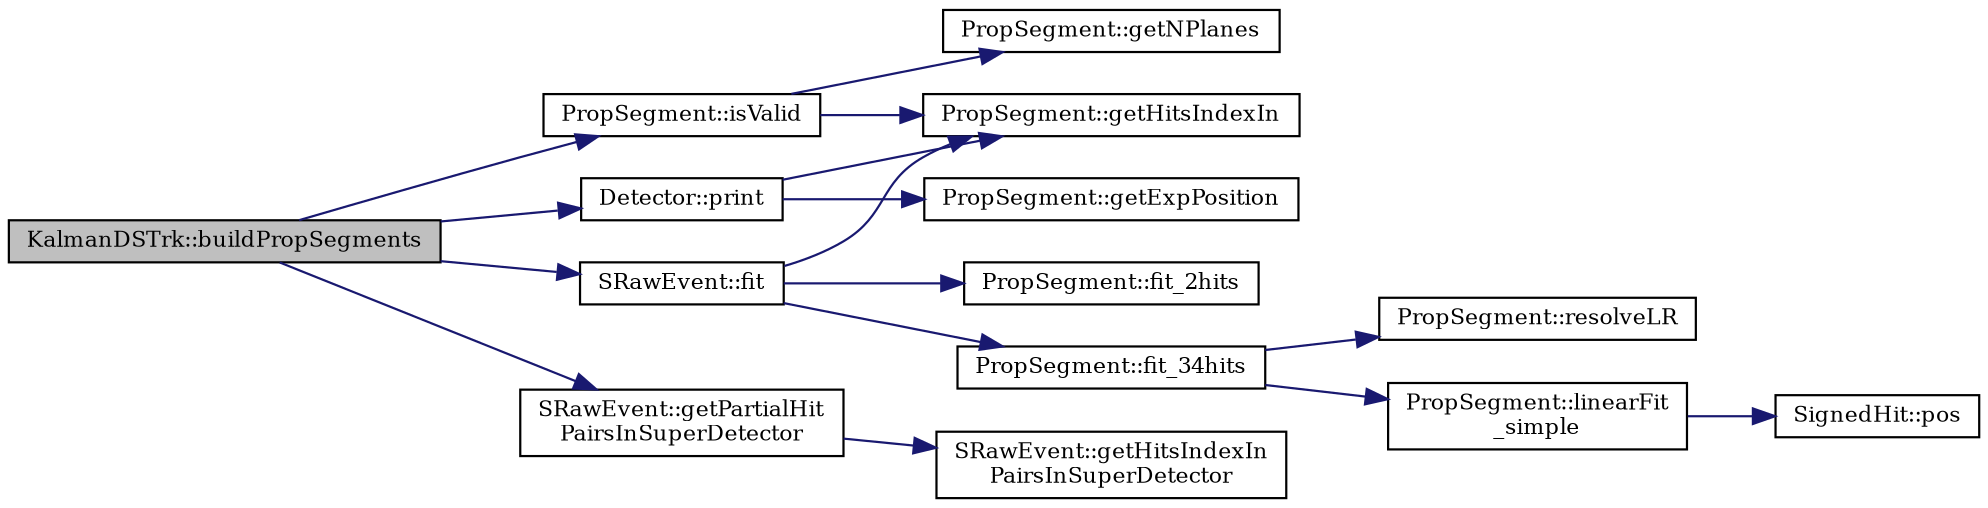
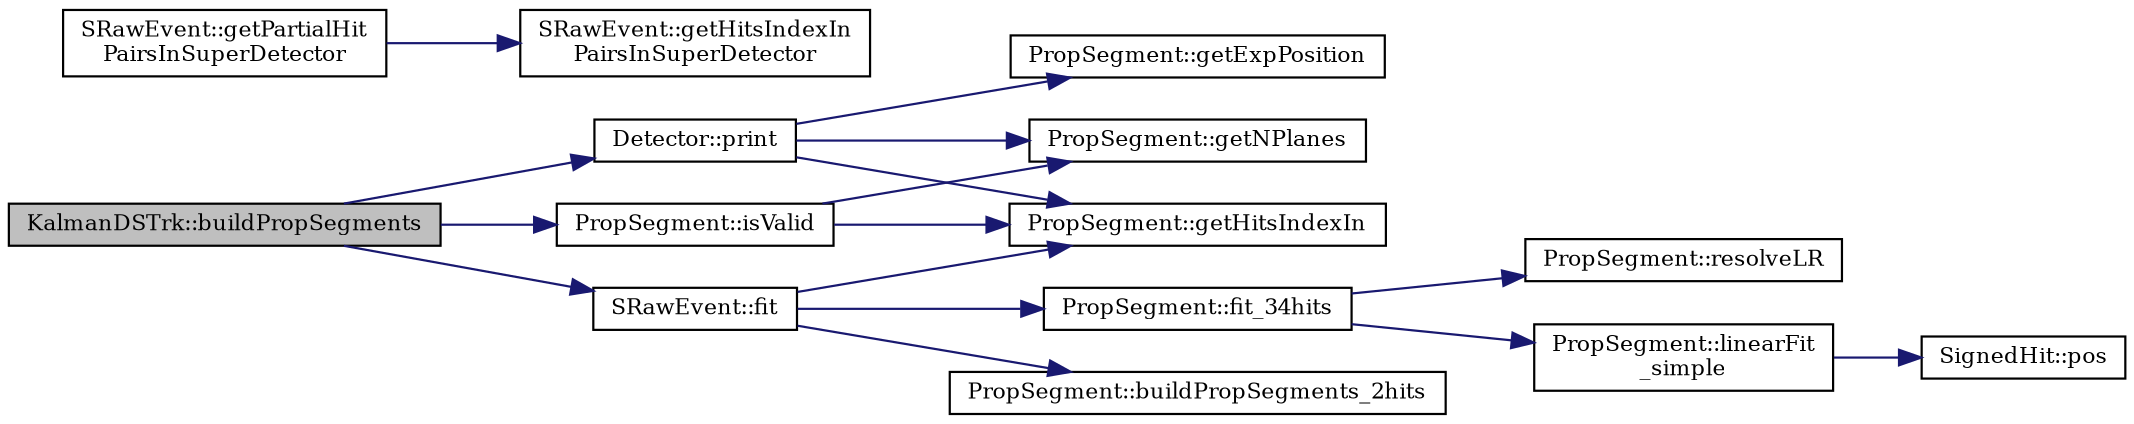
edge "Detector::print" -> "PropSegment::getNPlanes": added
node "PropSegment::fit_2hits": label "PropSegment::fit_2hits" -> "PropSegment::buildPropSegments_2hits"
edge "KalmanDSTrk::buildPropSegments" -> "SRawEvent::getPartialHit PairsInSuperDetector": removed
